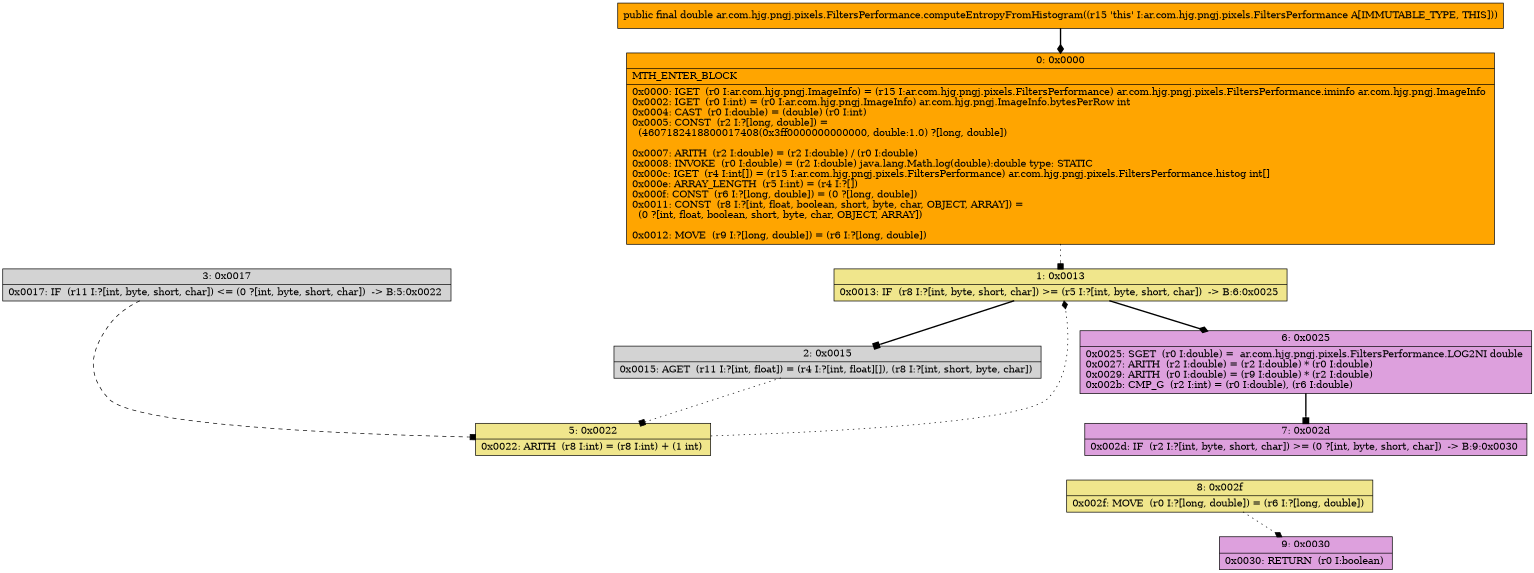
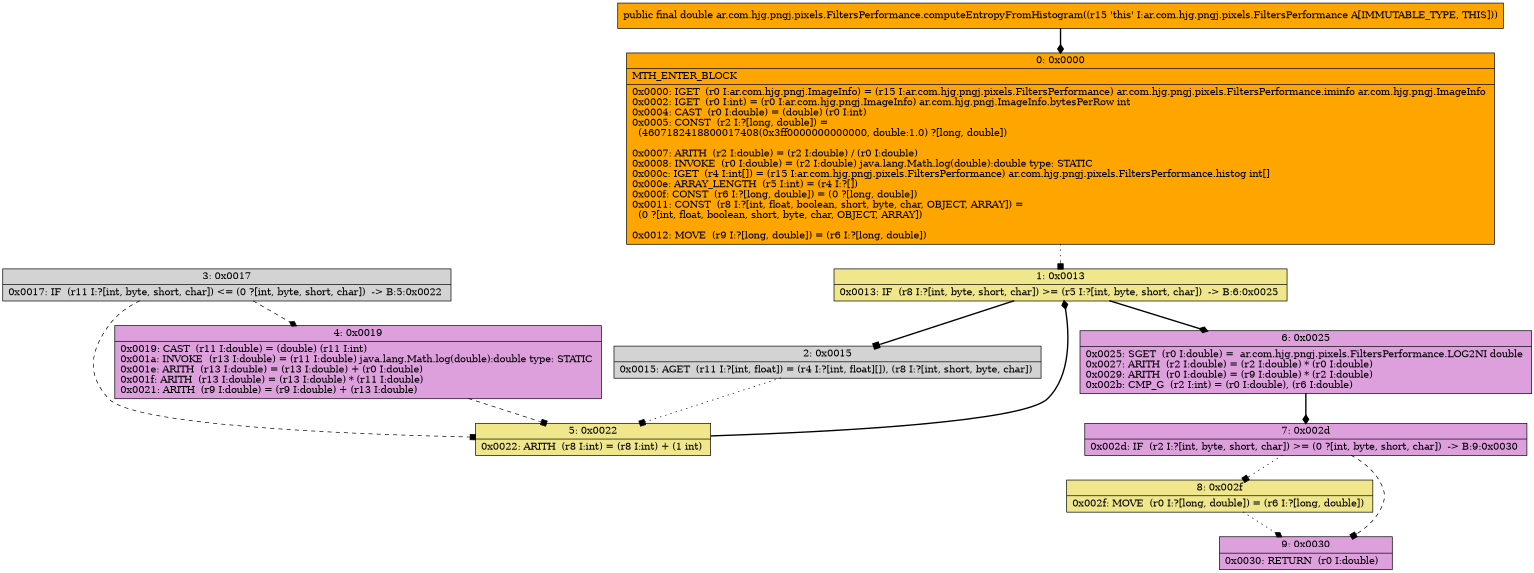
node "4: 0x0019": added
edge "6: 0x0025" -> "7: 0x002d": arrowhead box -> diamond
edge "5: 0x0022" -> "1: 0x0013": style dotted -> bold
edge "7: 0x002d" -> "8: 0x002f": added
edge "7: 0x002d" -> "9: 0x0030": added
node "9: 0x0030": text "0x0030: RETURN  (r0 I:boolean)" -> "0x0030: RETURN  (r0 I:double)"
